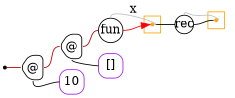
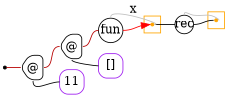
node "10": label "10" -> "11"
